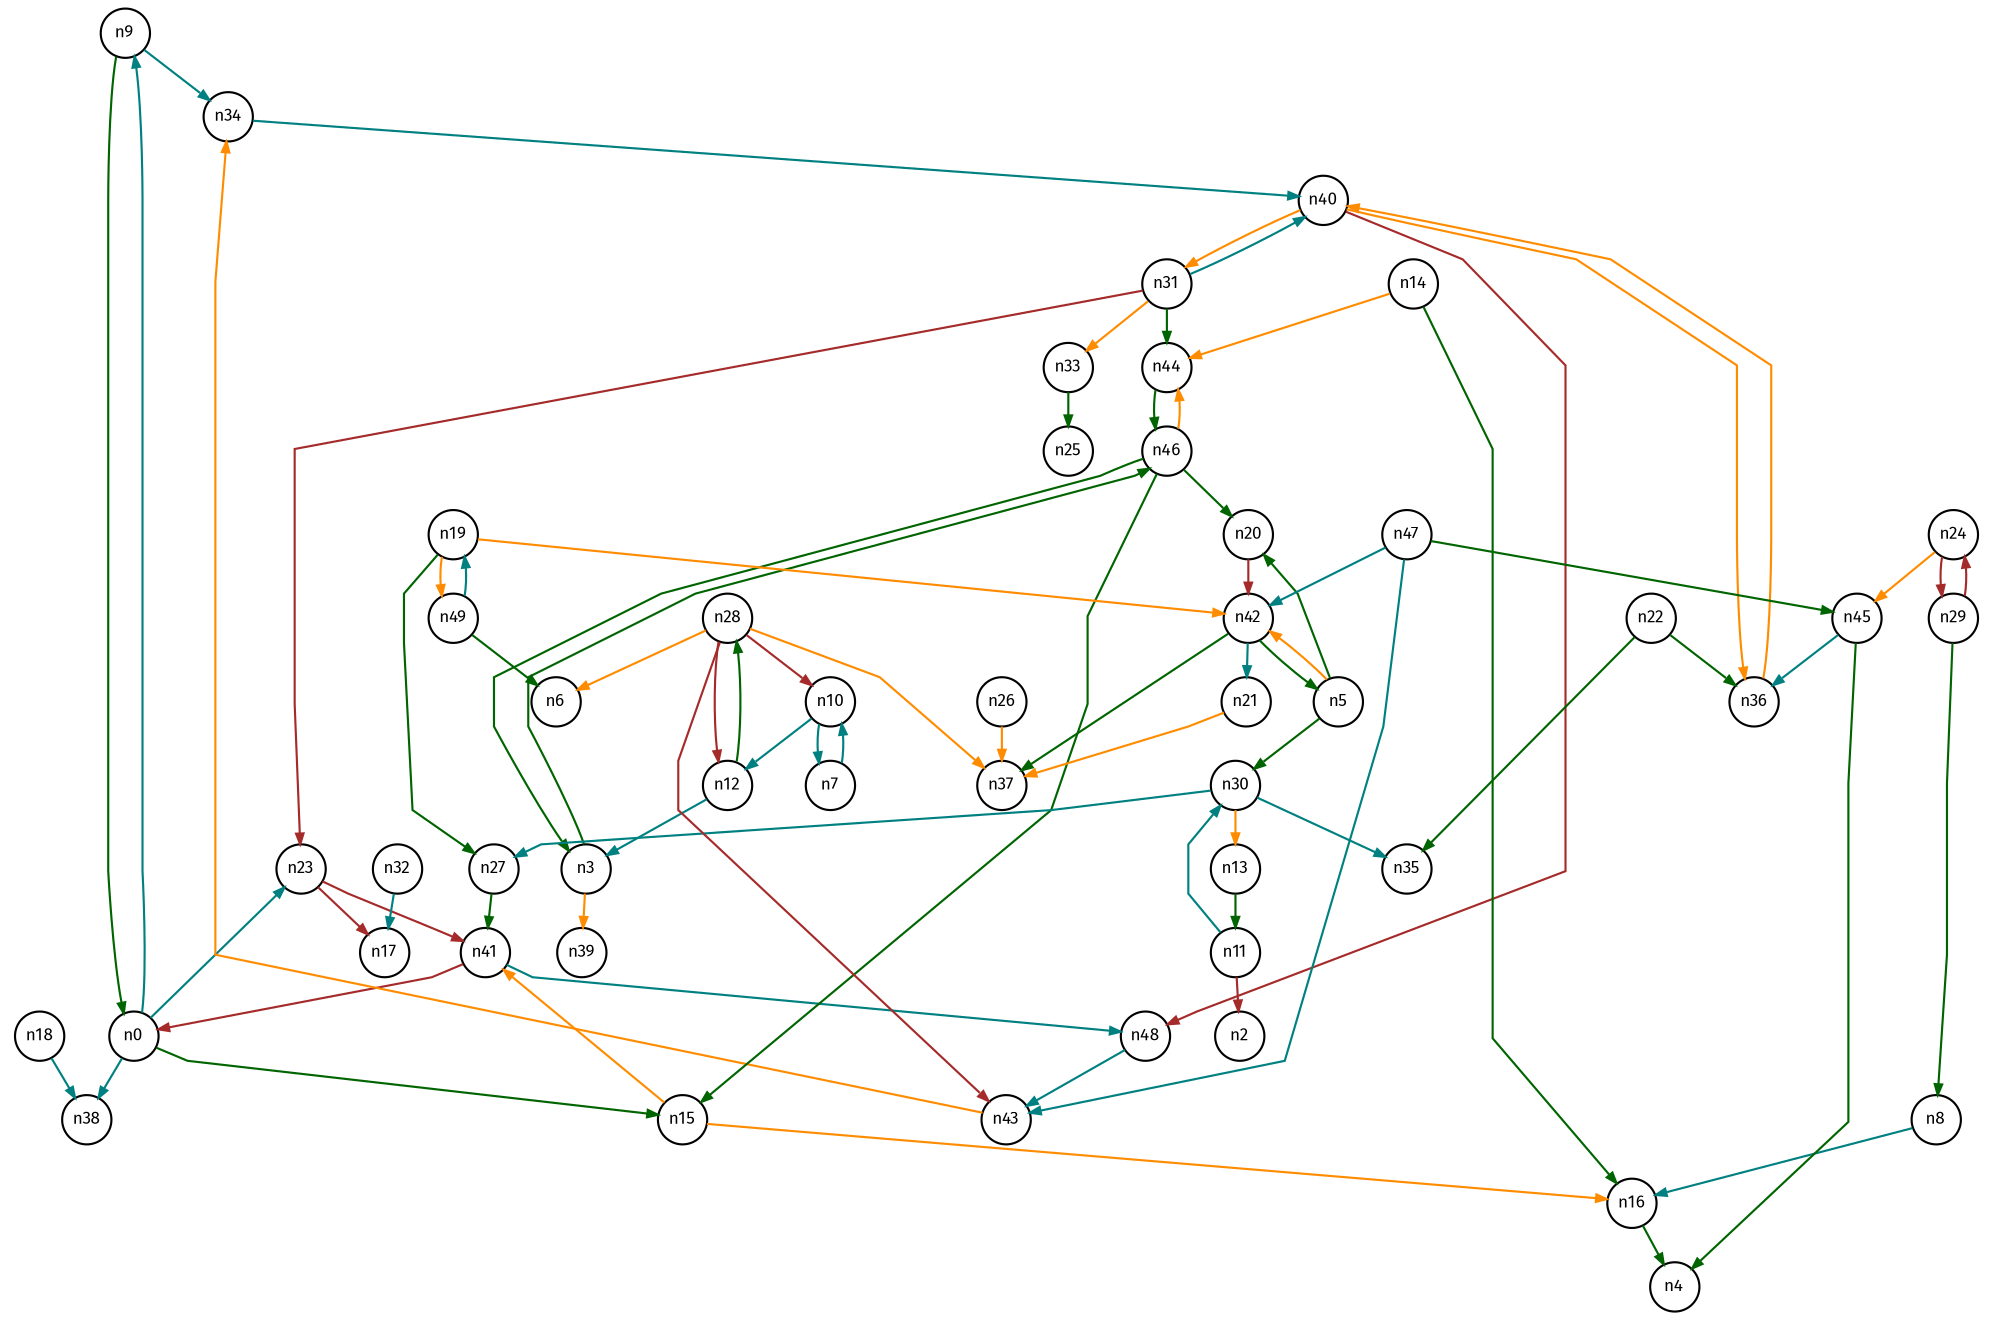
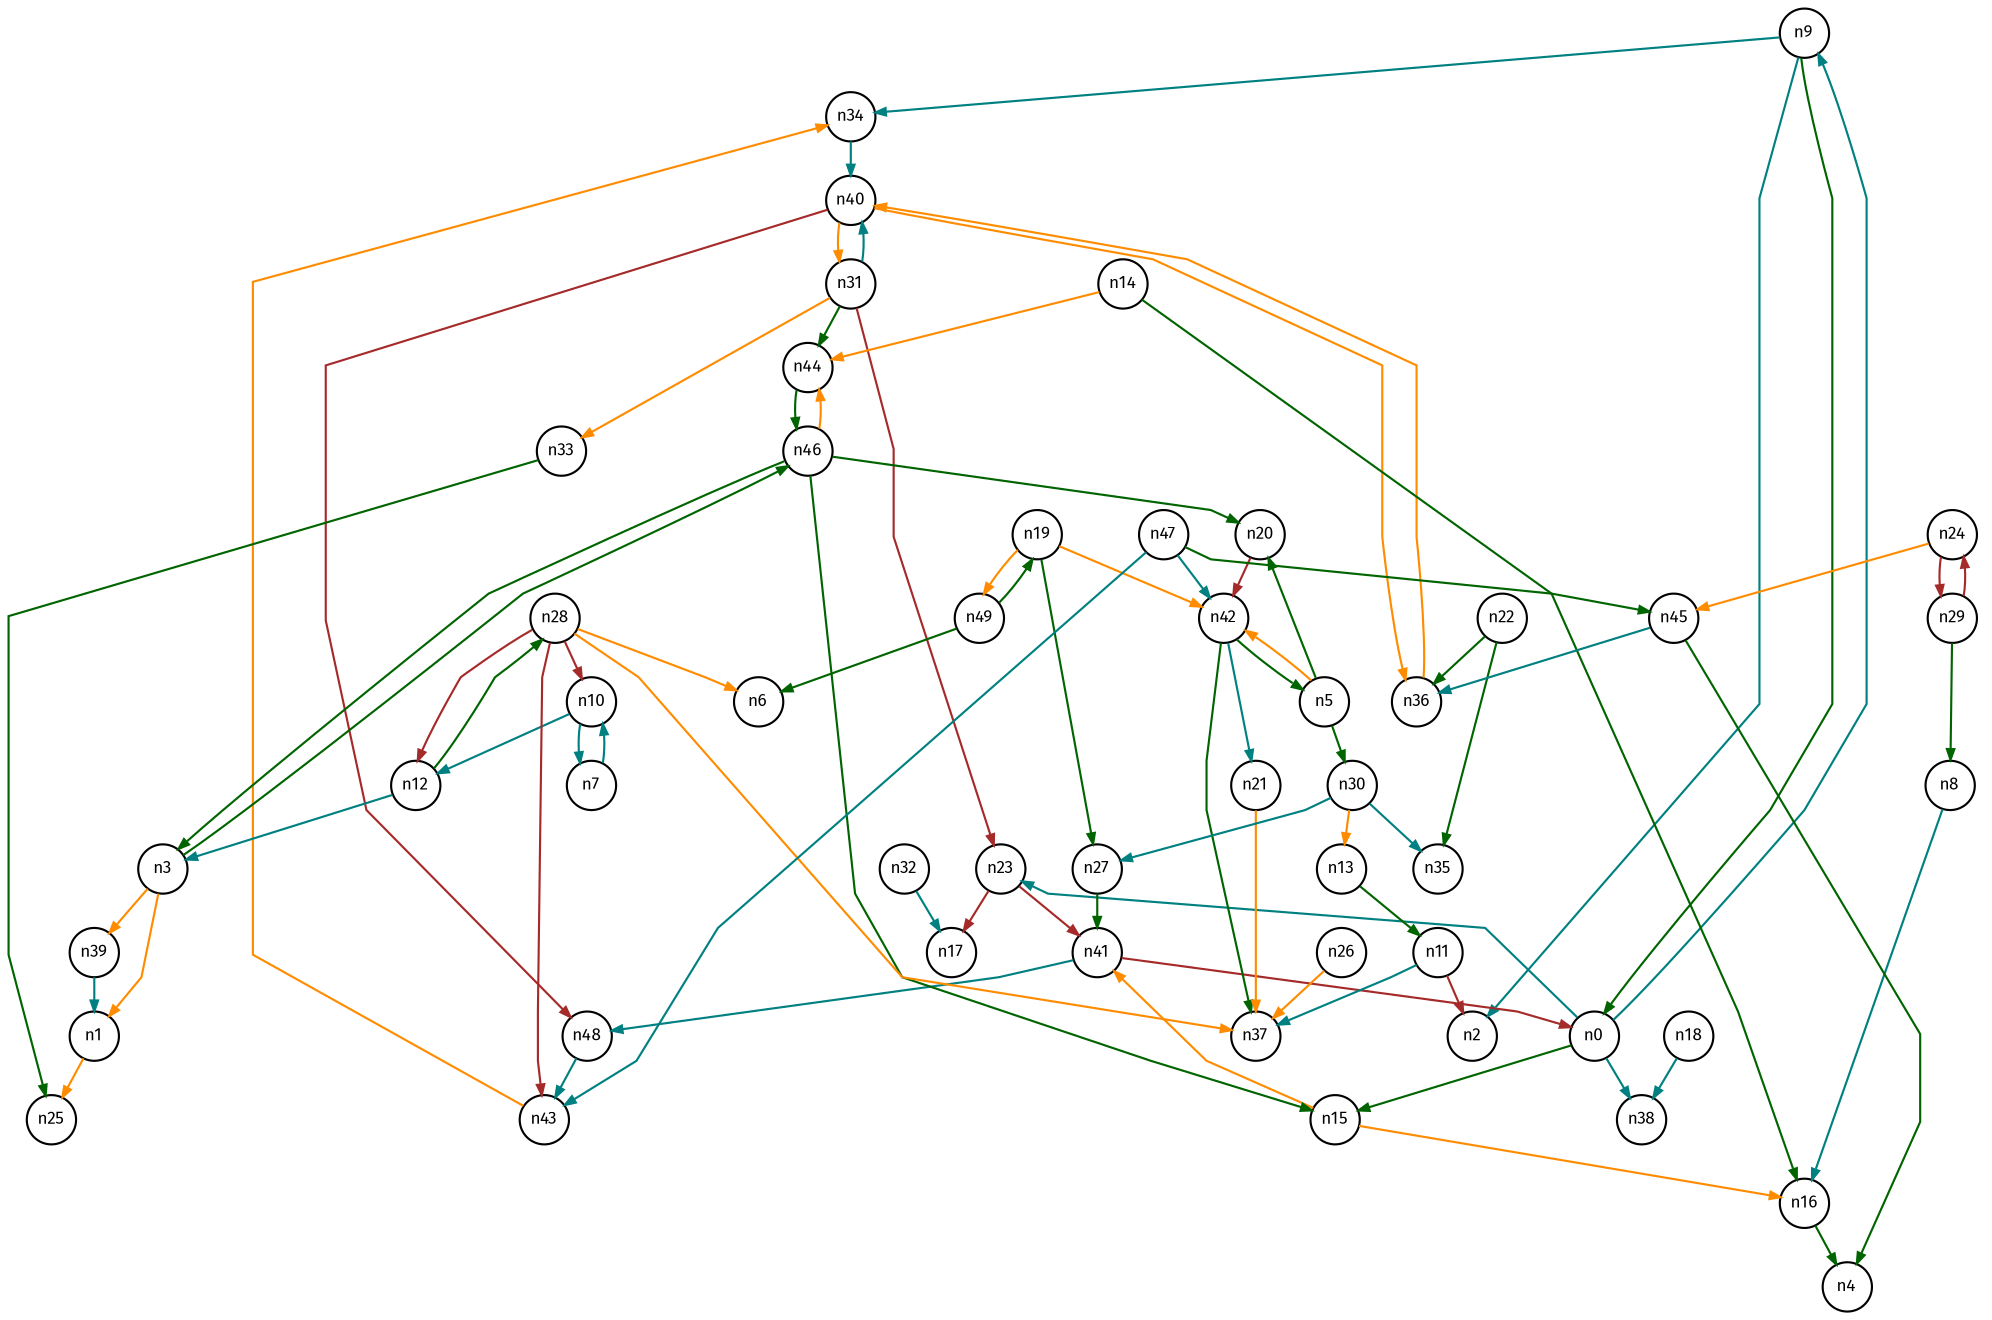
edge "n9" -> "n2": added
edge "n49" -> "n19": color teal -> darkgreen
edge "n11" -> "n30": now "n11" -> "n37"
node "n1": added
